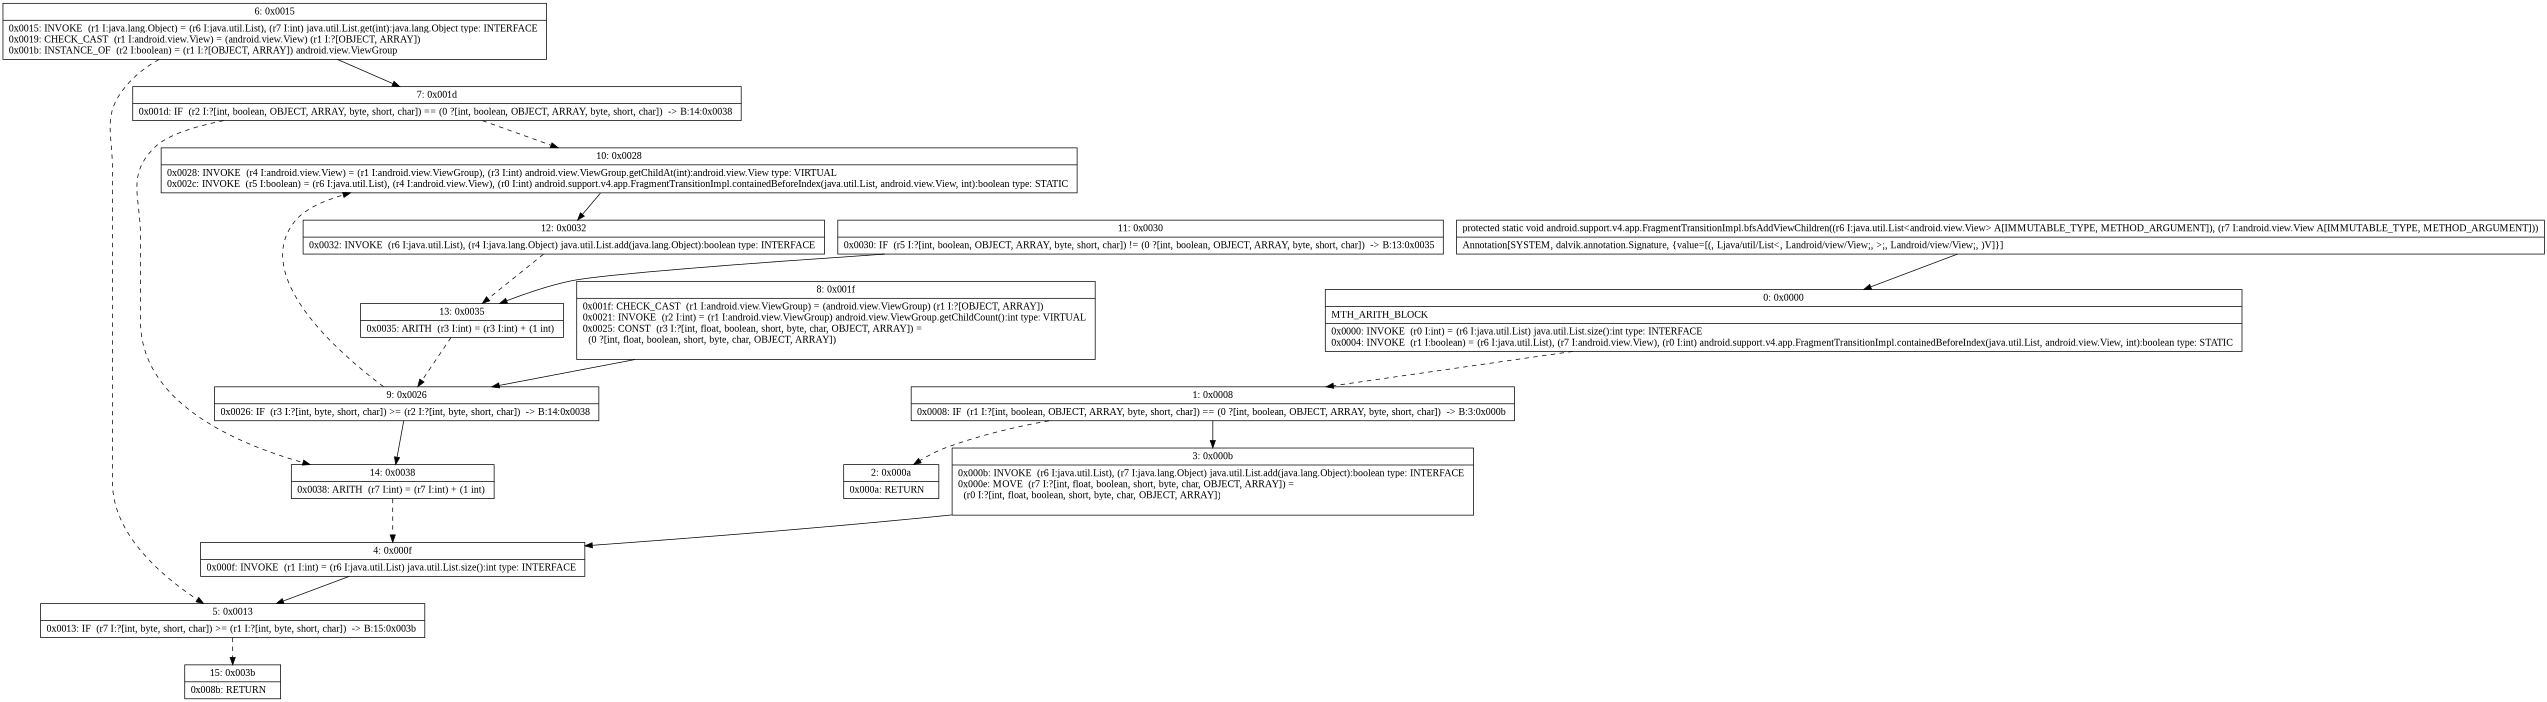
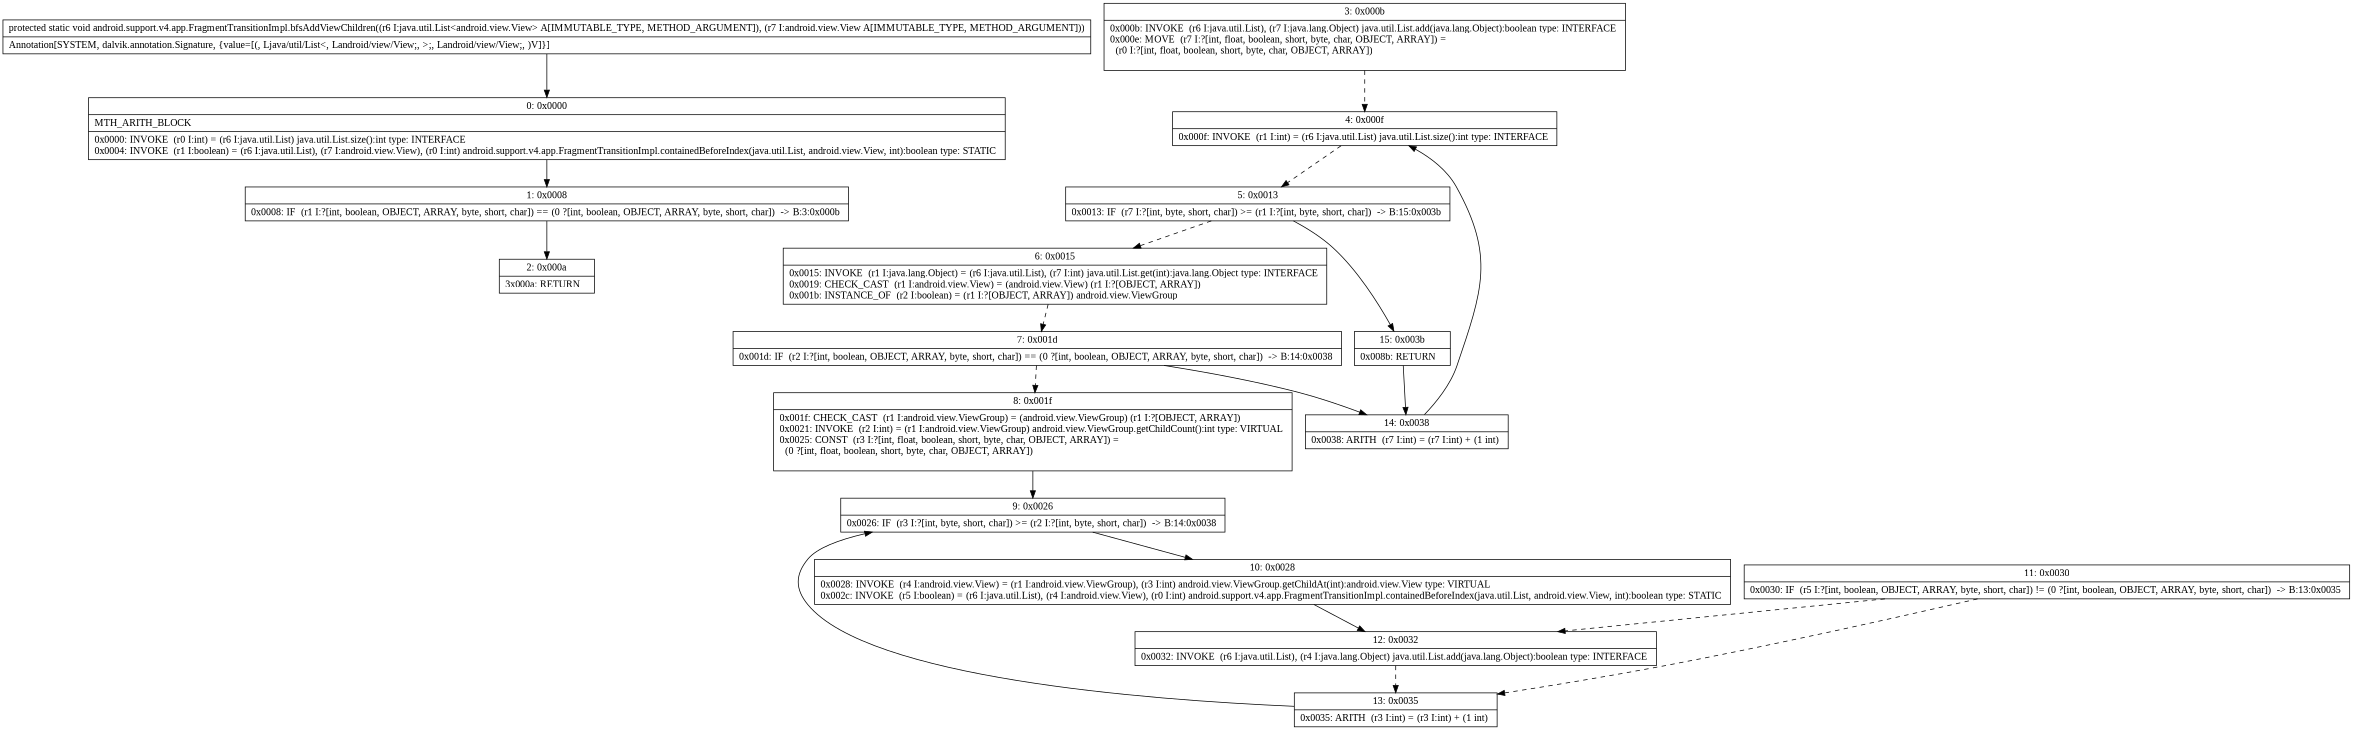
edge "6: 0x0015" -> "7: 0x001d": style solid -> dashed
edge "7: 0x001d" -> "10: 0x0028": now "7: 0x001d" -> "8: 0x001f"
edge "11: 0x0030" -> "13: 0x0035": style solid -> dashed
edge "9: 0x0026" -> "10: 0x0028": style dashed -> solid
edge "7: 0x001d" -> "14: 0x0038": style dashed -> solid
edge "6: 0x0015" -> "5: 0x0013": reversed
edge "13: 0x0035" -> "9: 0x0026": style dashed -> solid
edge "0: 0x0000" -> "1: 0x0008": style dashed -> solid
edge "1: 0x0008" -> "3: 0x000b": removed
edge "1: 0x0008" -> "2: 0x000a": style dashed -> solid
edge "9: 0x0026" -> "14: 0x0038": now "15: 0x003b" -> "14: 0x0038"
node "2: 0x000a": text "0x000a: RETURN" -> "3x000a: RETURN"
edge "14: 0x0038" -> "4: 0x000f": style dashed -> solid
edge "3: 0x000b" -> "4: 0x000f": style solid -> dashed
edge "4: 0x000f" -> "5: 0x0013": style solid -> dashed
edge "11: 0x0030" -> "12: 0x0032": added
edge "5: 0x0013" -> "15: 0x003b": style dashed -> solid
